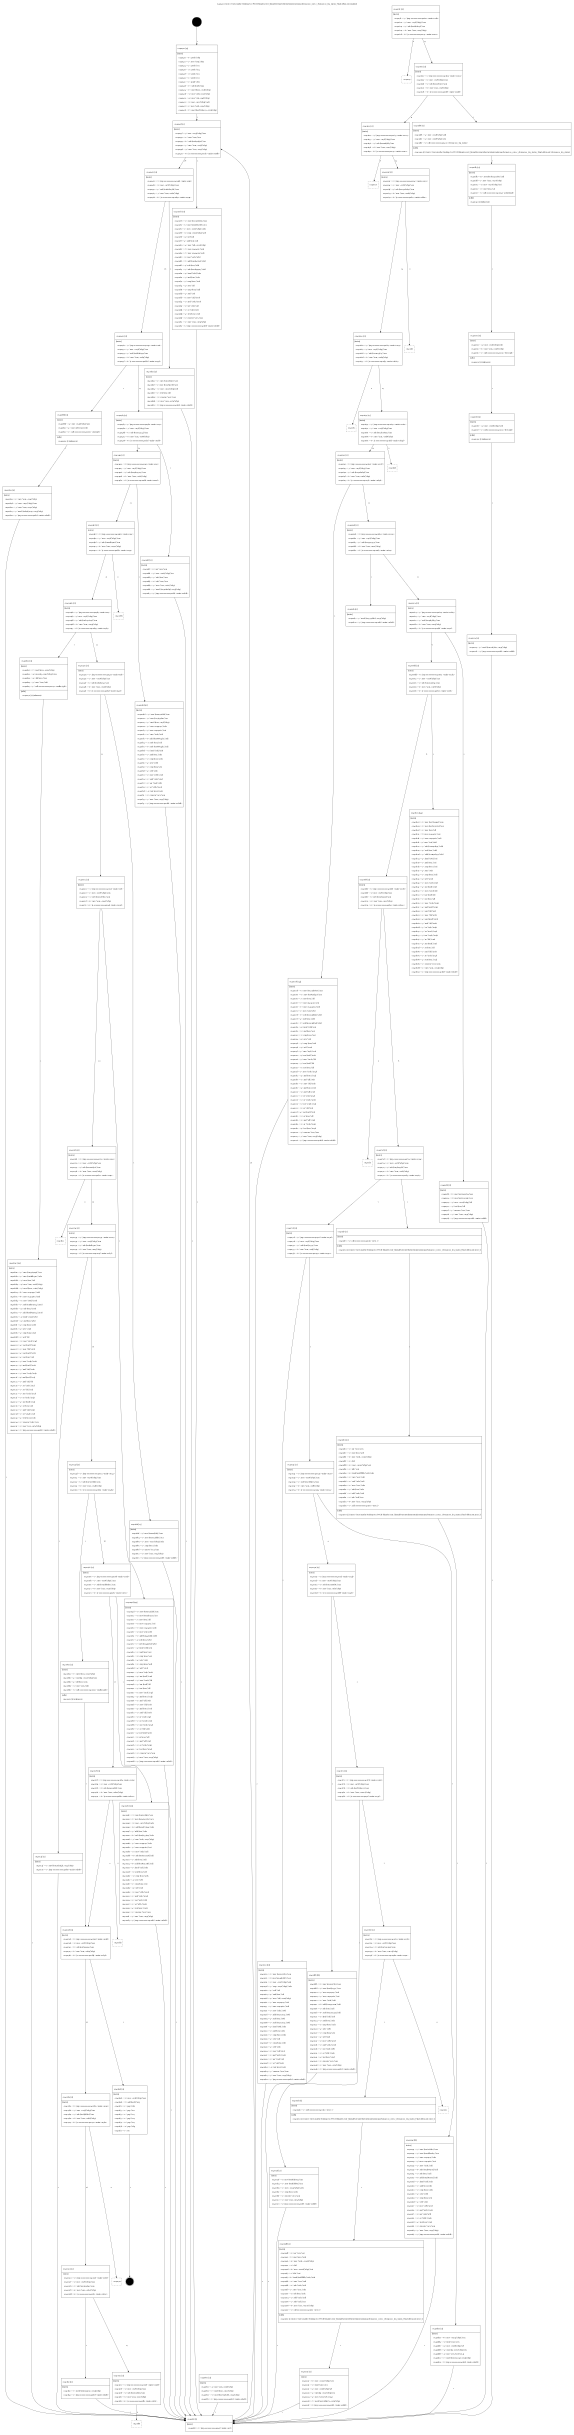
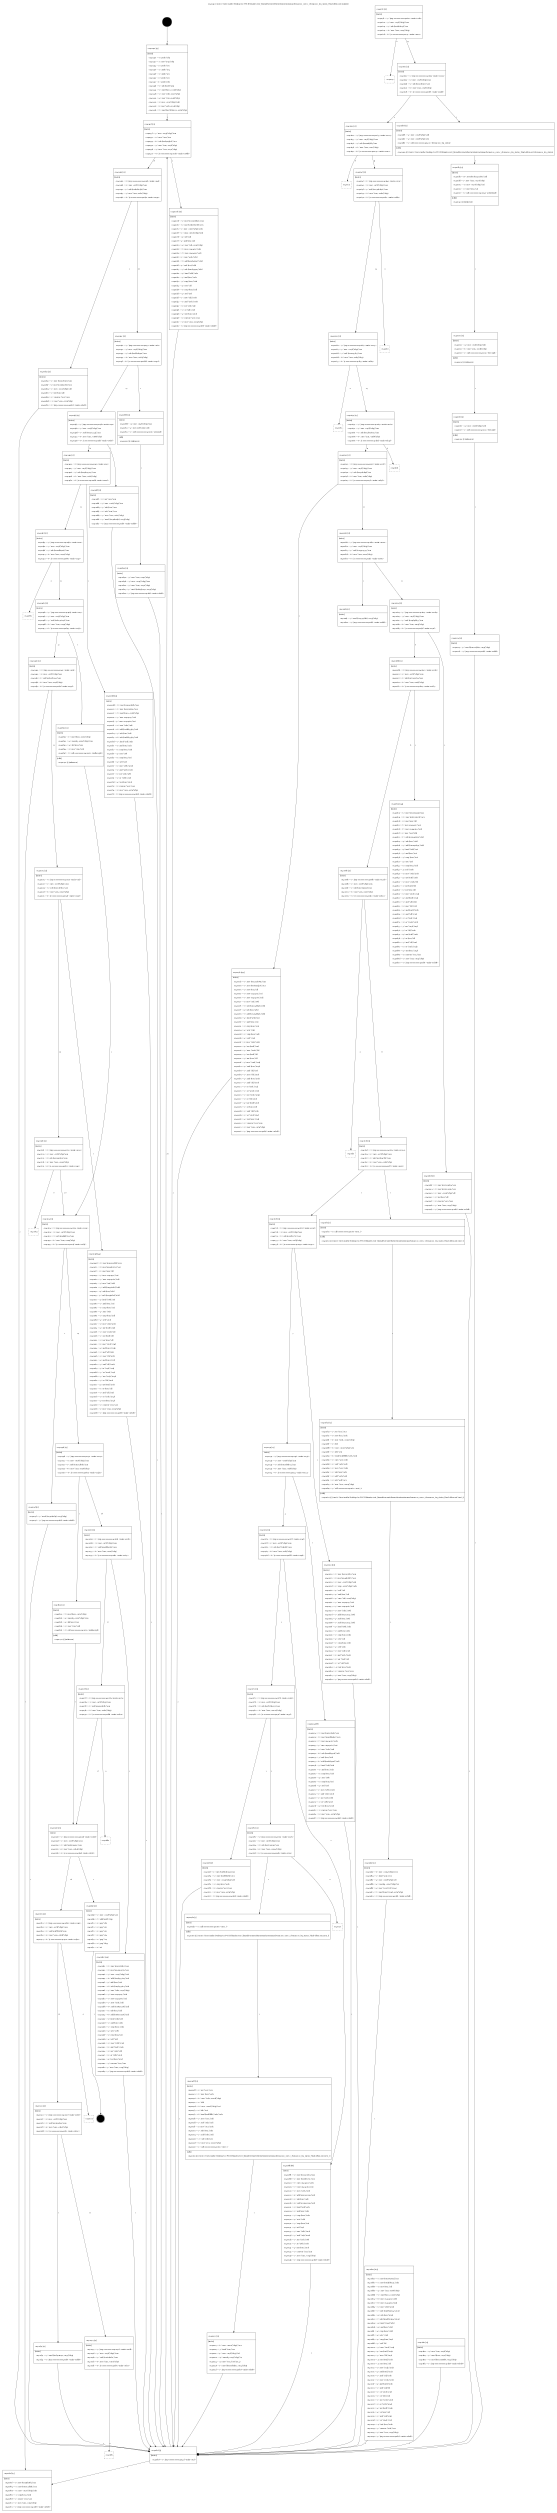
edge "0x401b95 [23]" -> "0x401bac [163]": now "0x401b95 [23]" -> "0x401534 [25]"
edge "0x4018af [27]" -> "0x401fe8 [5]": reversed
